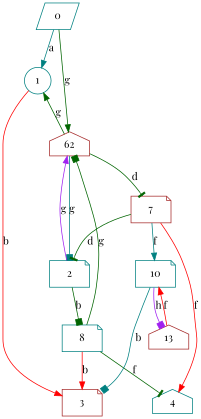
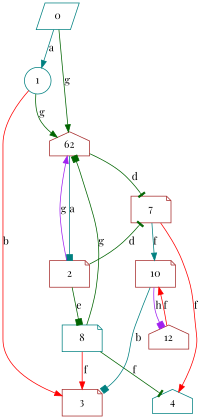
edge "62" -> "1": reversed
edge "62" -> "2": label "g" -> "a"
edge "7" -> "2": reversed
node "2": color teal -> brown
node "10": color teal -> brown
edge "2" -> "8": label "b" -> "e"
node "13": label "13" -> "12"
edge "8" -> "3": label "b" -> "f"
